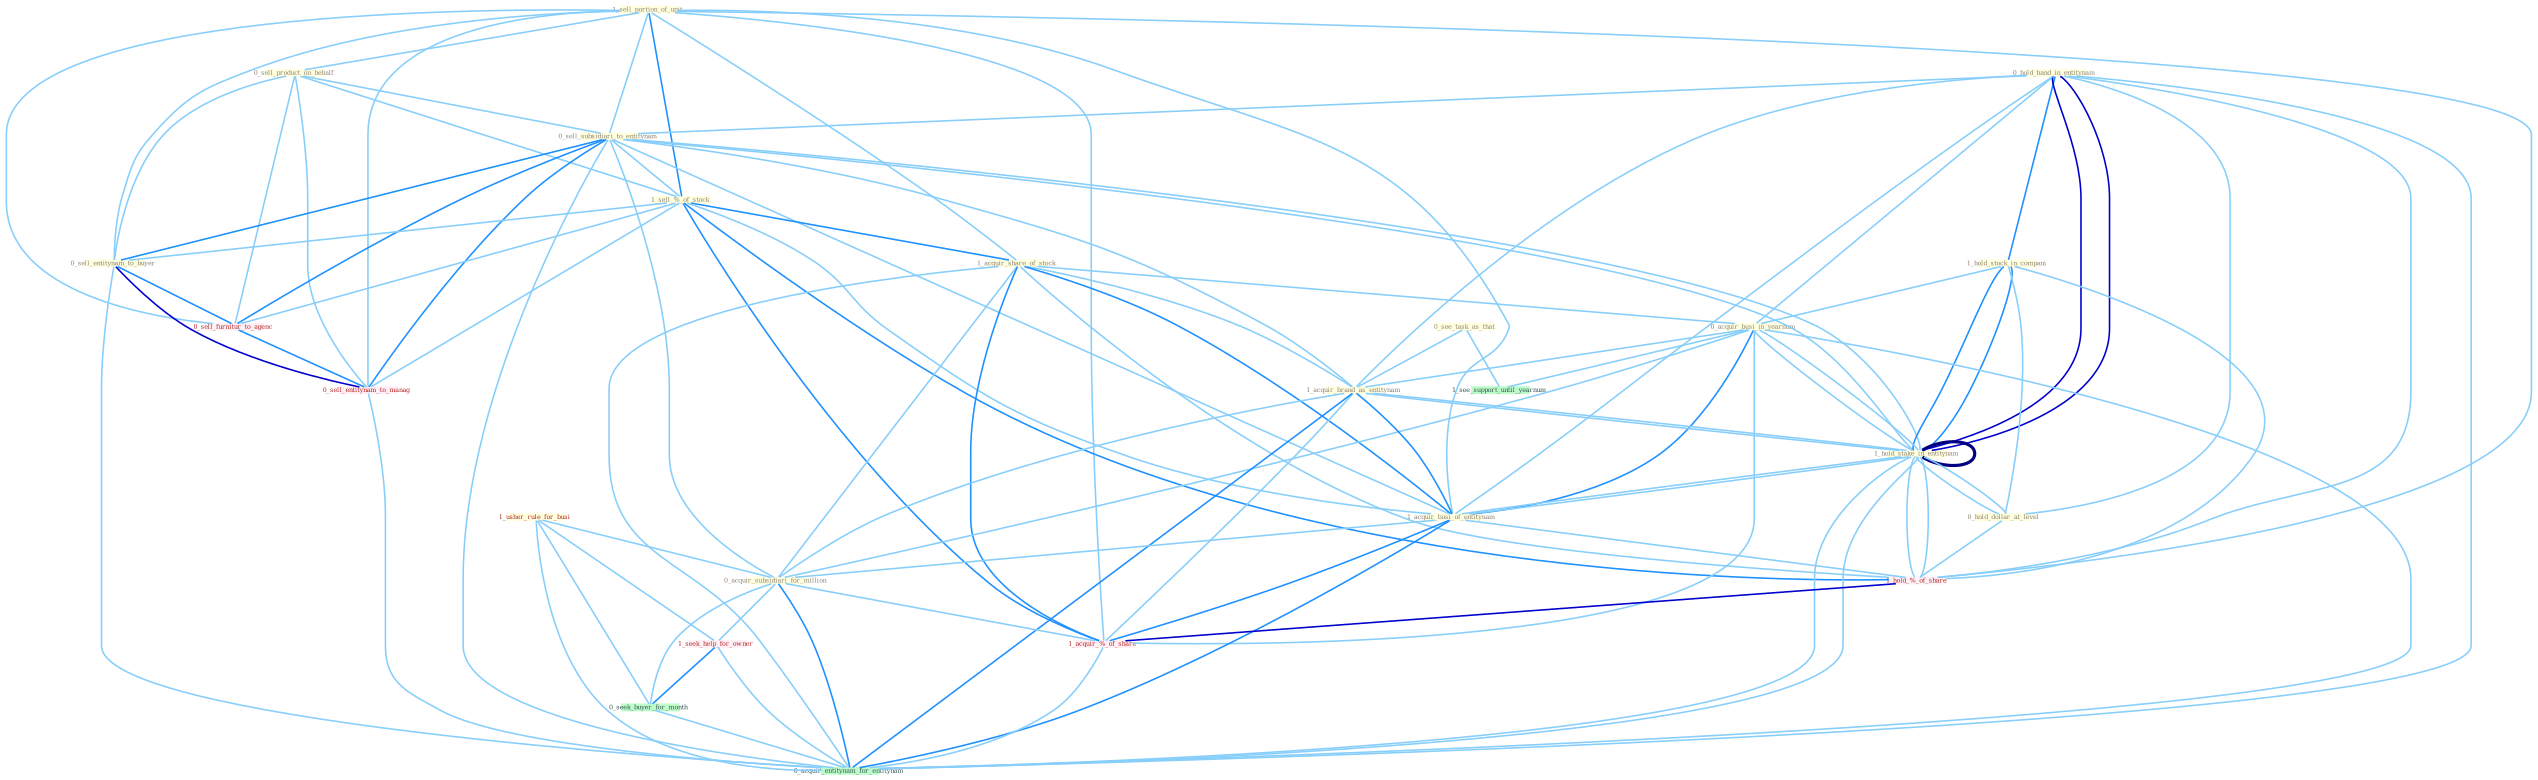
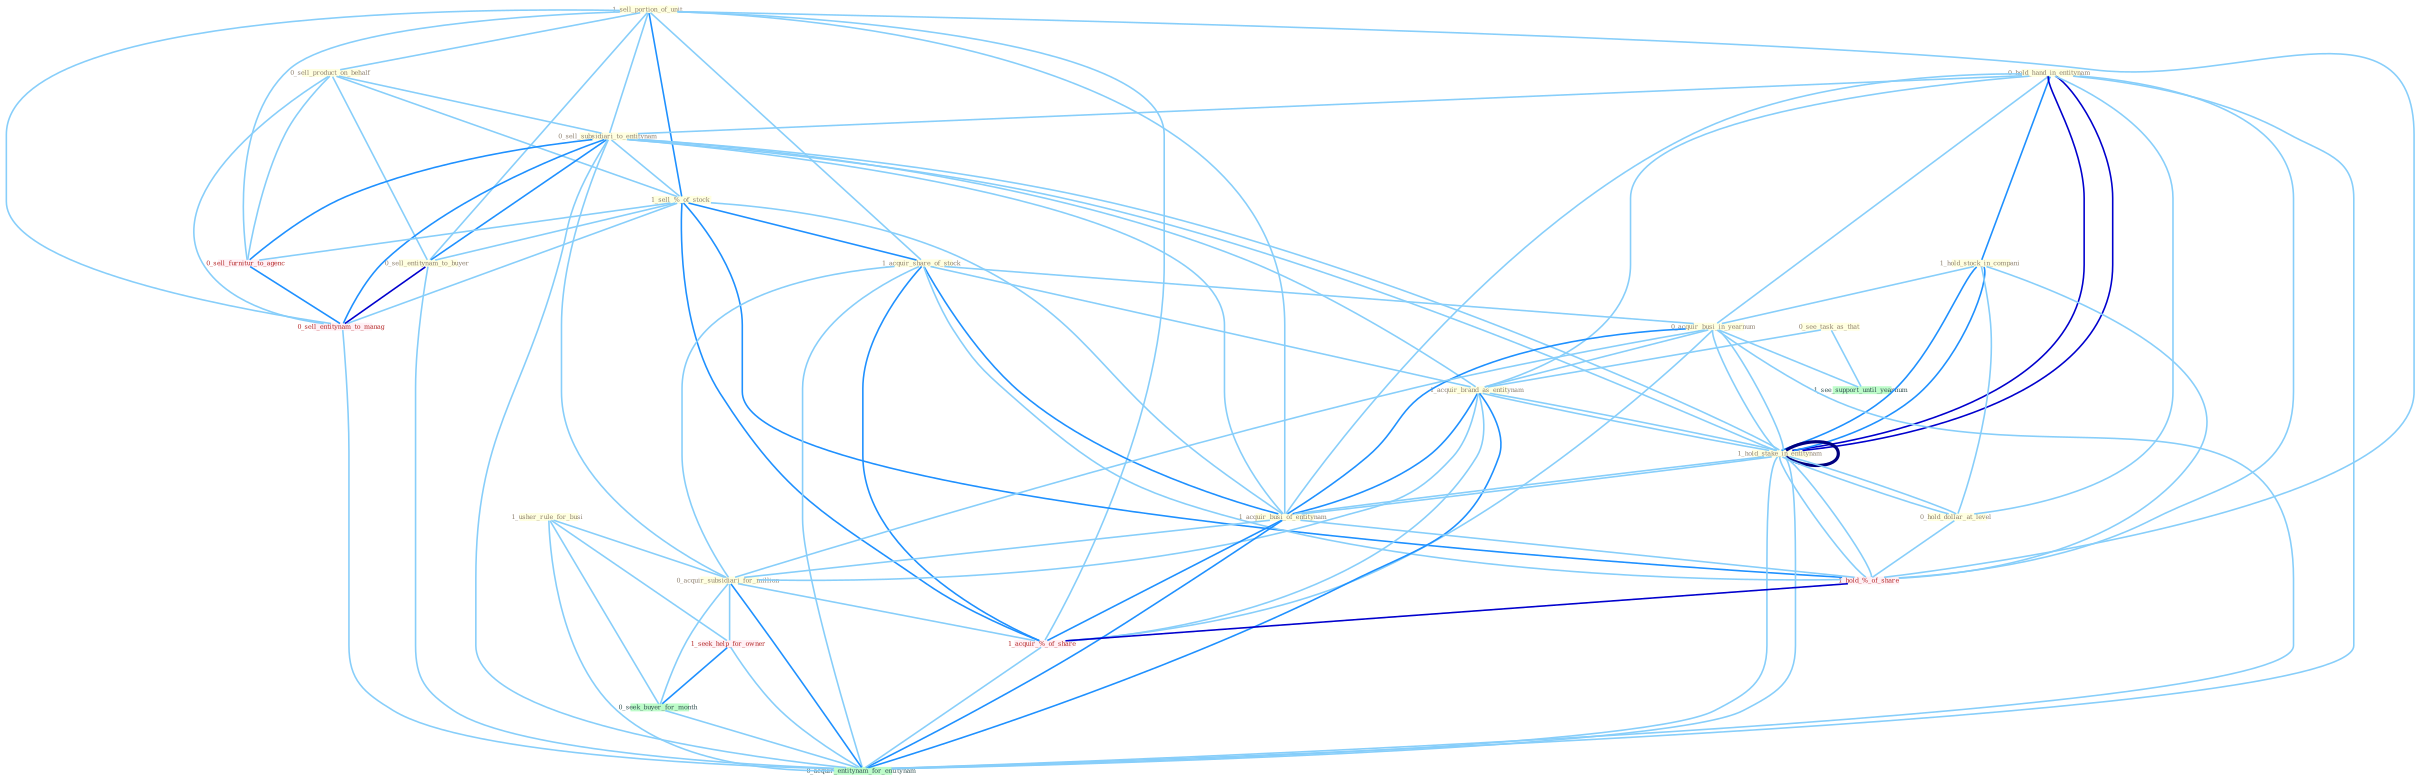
edge "0_sell_entitynam_to_buyer" -- "0_sell_furnitur_to_agenc": removed
node "1_usher_rule_for_busi": fontcolor #b22222 -> #8b7d6b
